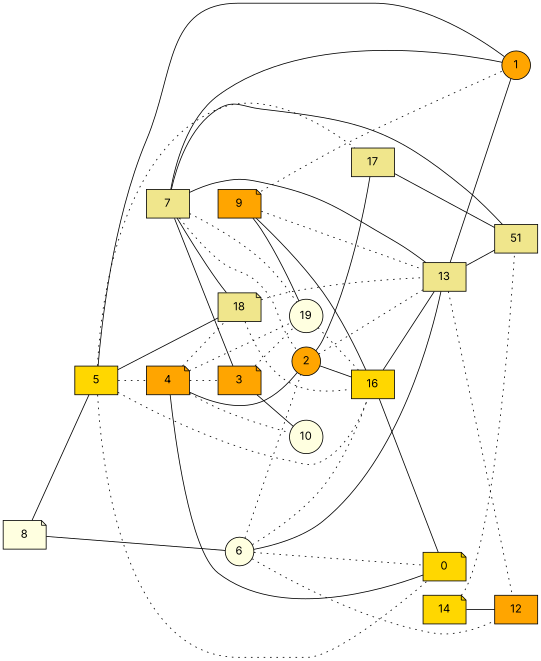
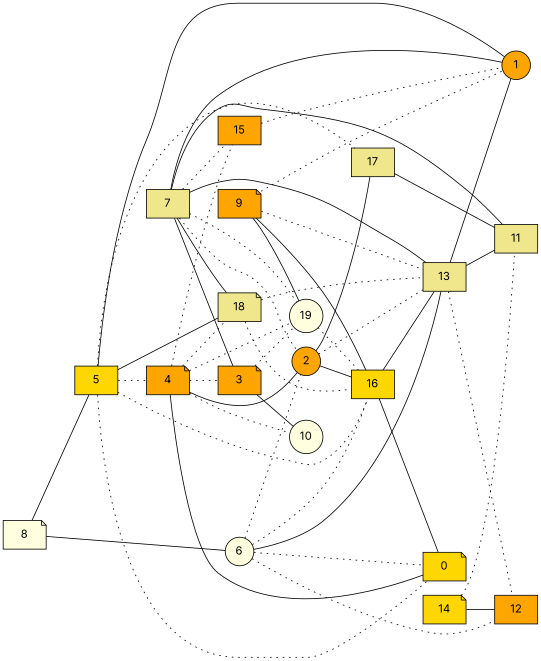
node "15": added
node "51": label "51" -> "11"
